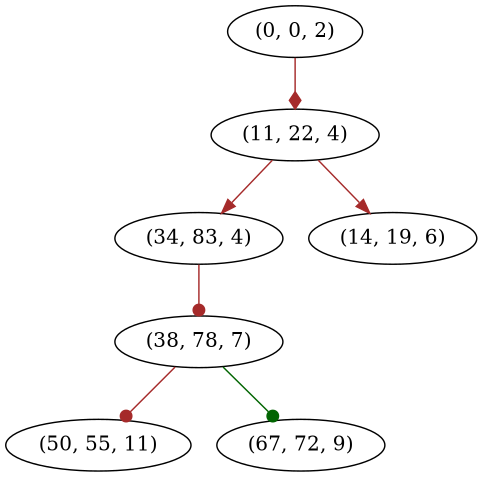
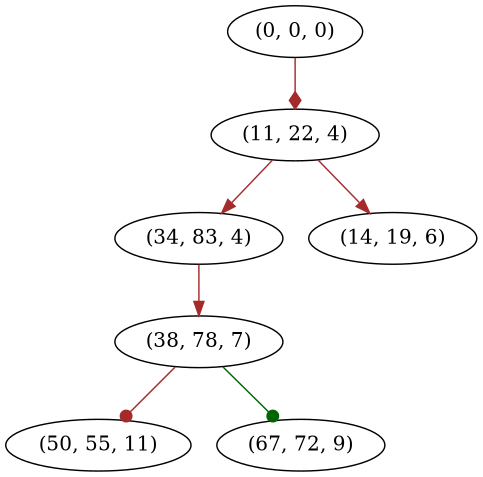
node "(0, 0, 2)": label "(0, 0, 2)" -> "(0, 0, 0)"
edge "(34, 83, 4)" -> "(38, 78, 7)": arrowhead dot -> normal
